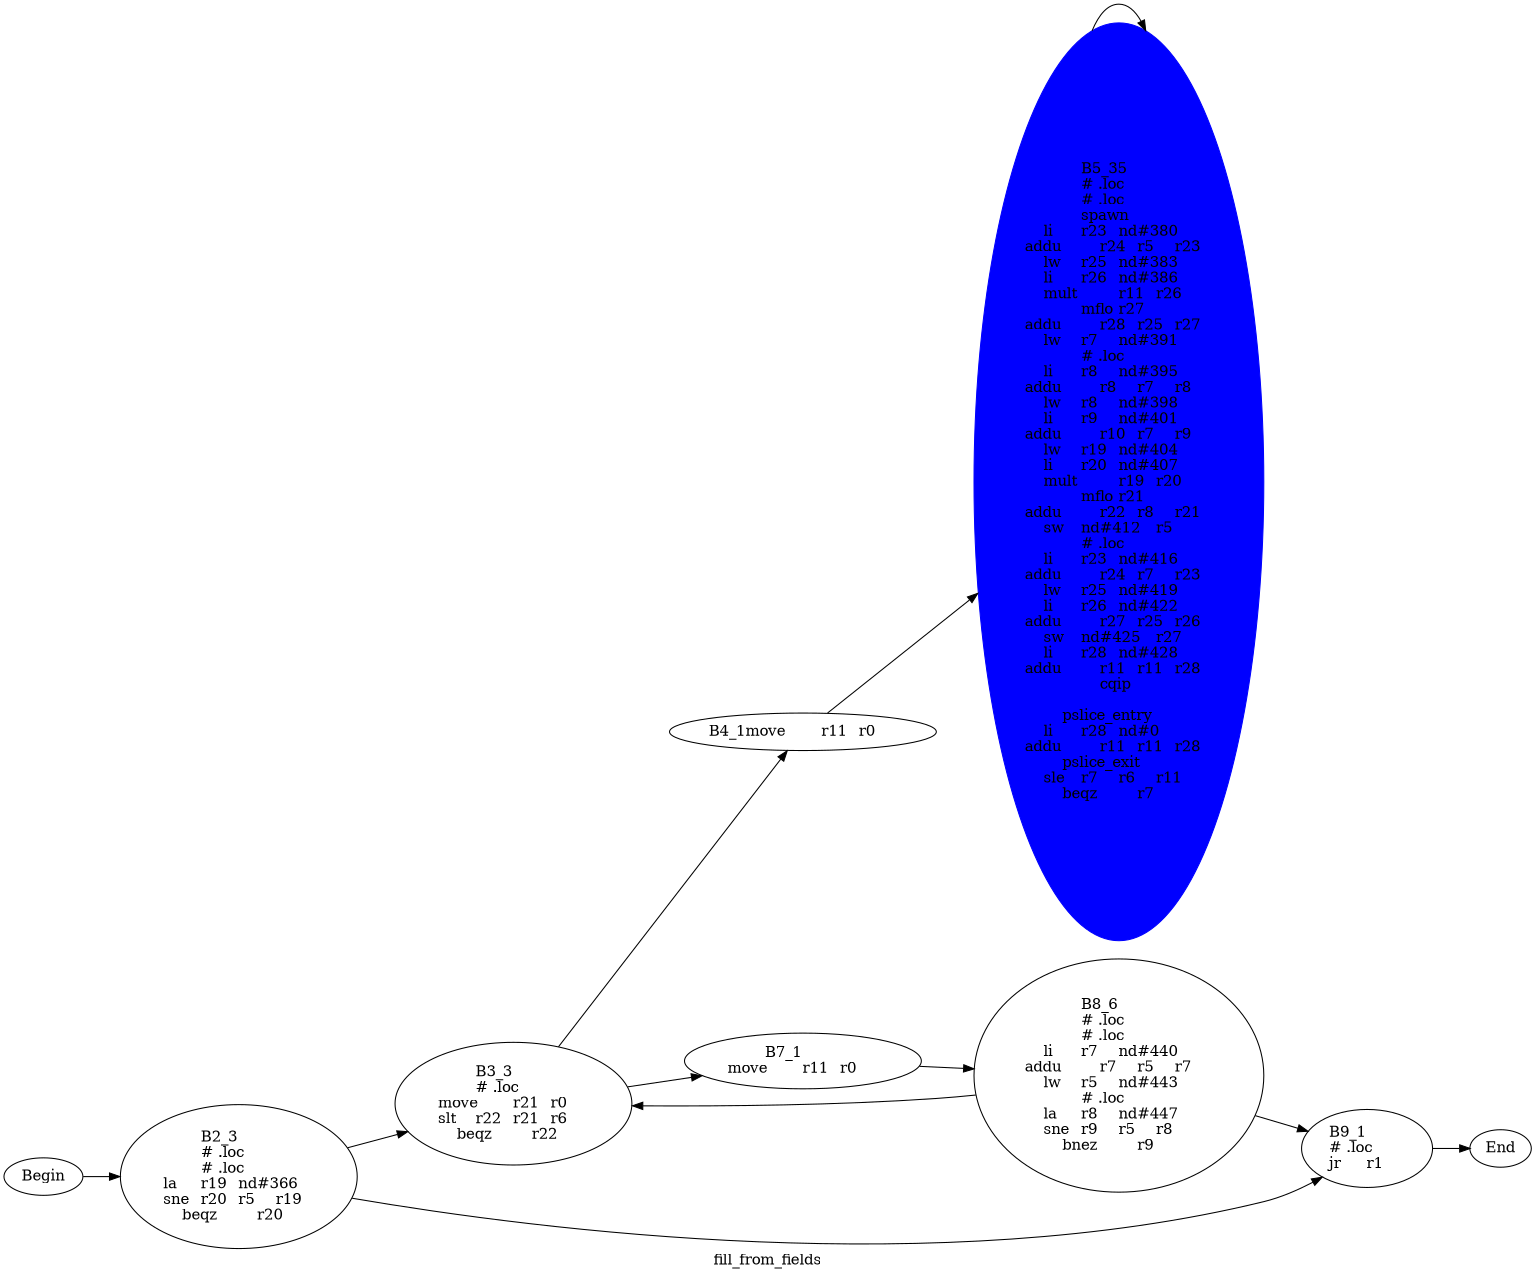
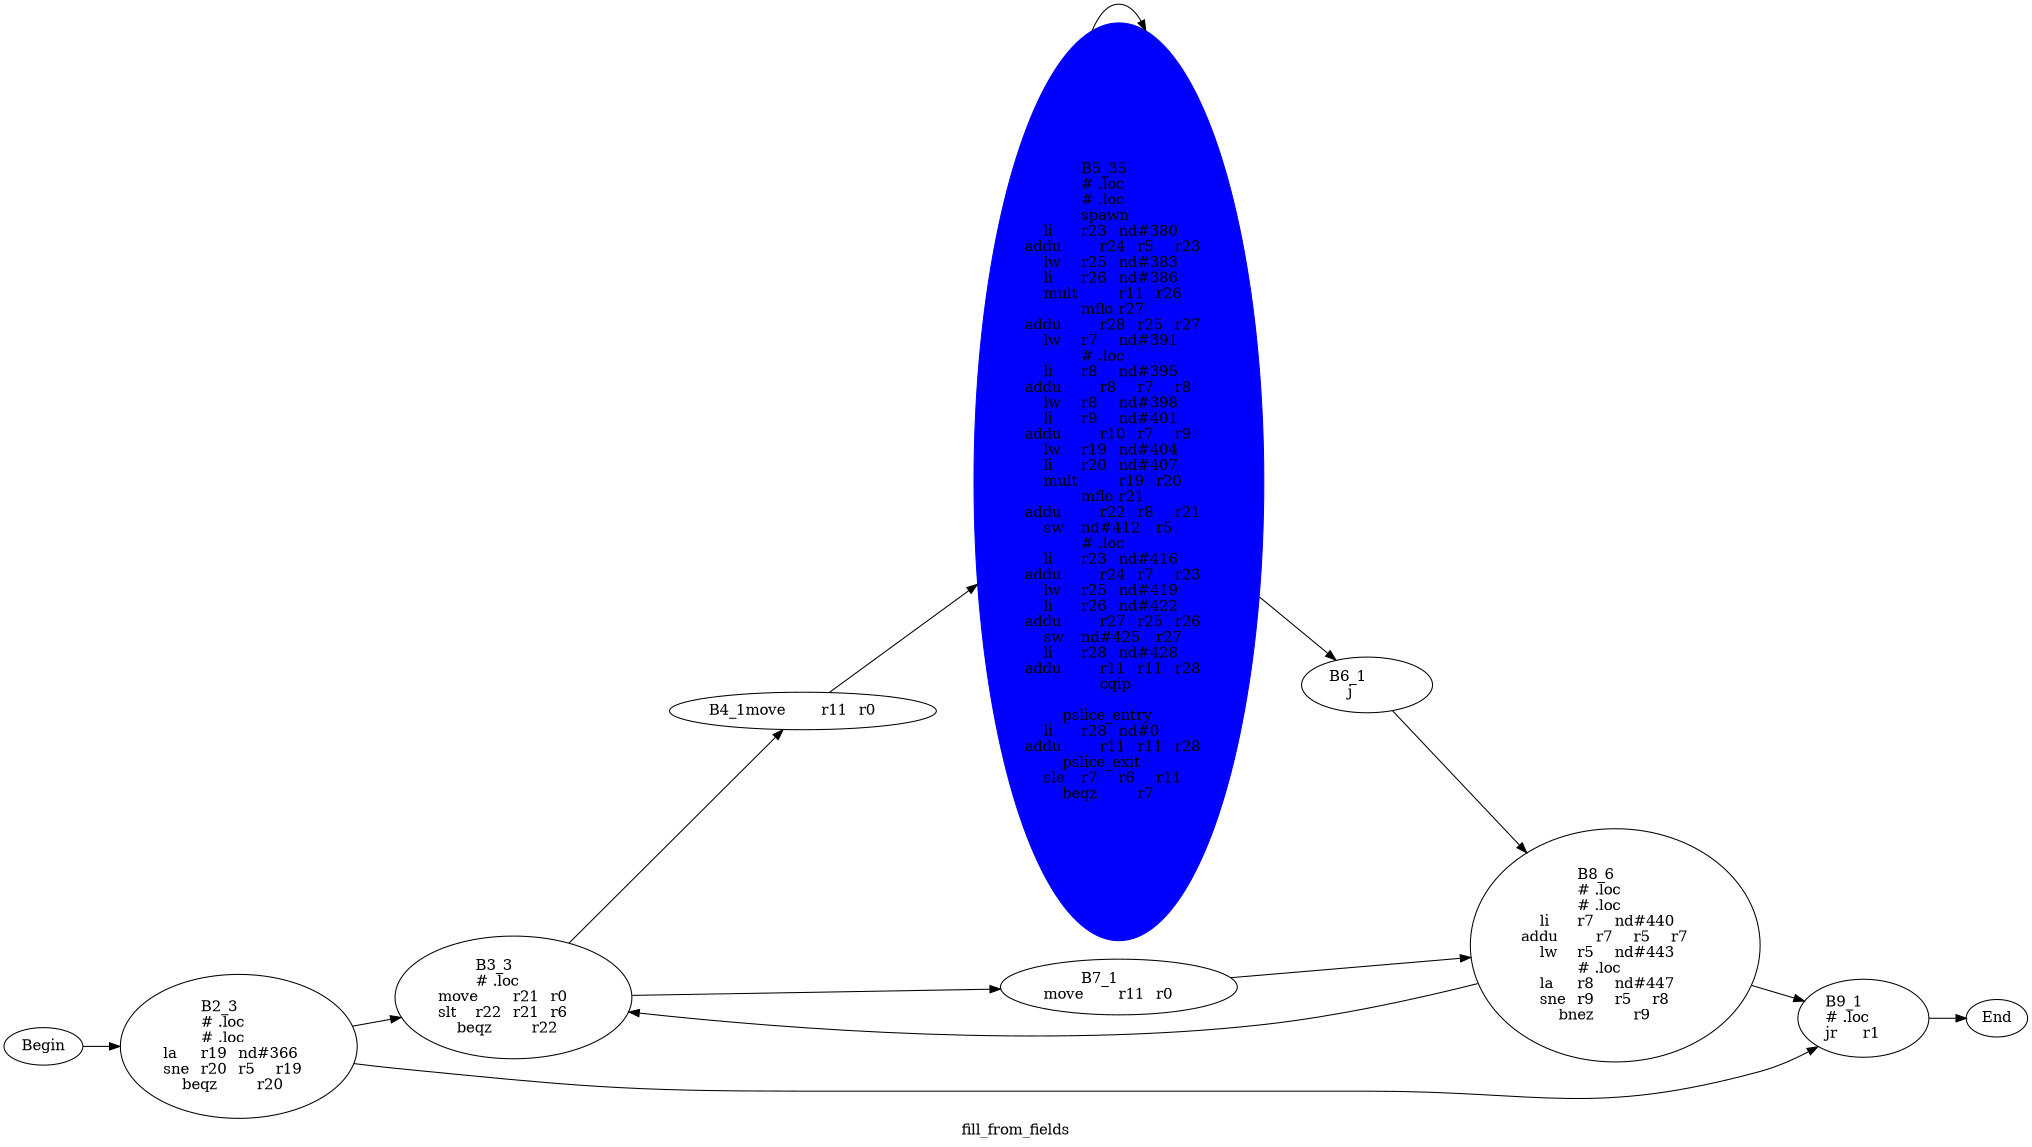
node "B6_1 j": added
